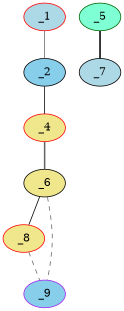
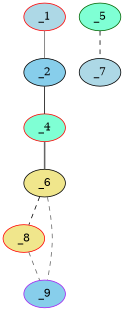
edge "_5" -- "_7": style bold -> dashed
node "_4": fillcolor khaki -> aquamarine
edge "_6" -- "_8": style solid -> dashed
